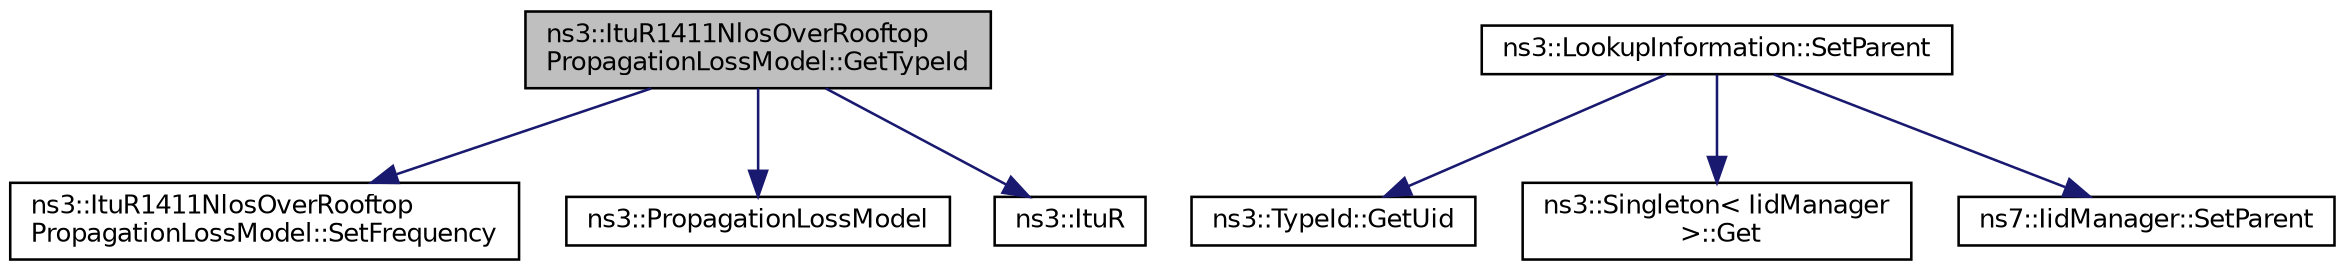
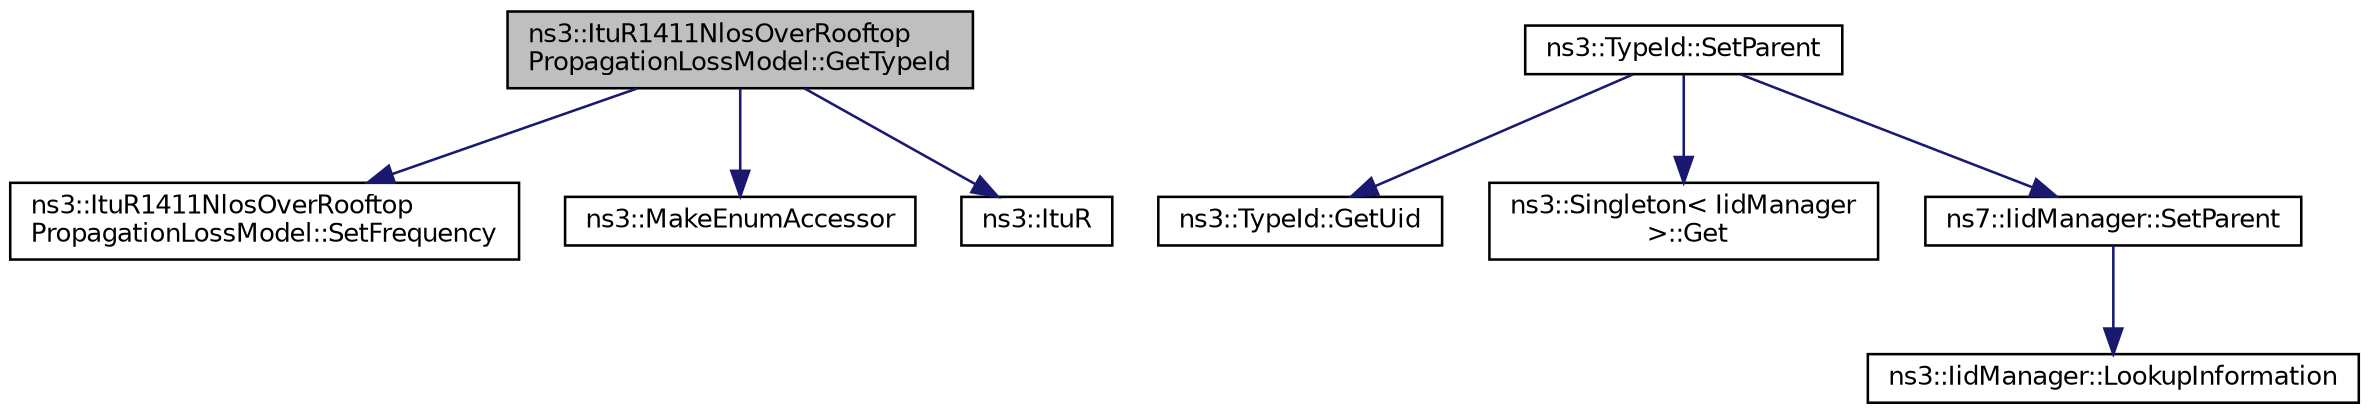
node "ns3::LookupInformation::SetParent": label "ns3::LookupInformation::SetParent" -> "ns3::TypeId::SetParent"
node "ns3::PropagationLossModel": label "ns3::PropagationLossModel" -> "ns3::MakeEnumAccessor"
node "ns3::IidManager::LookupInformation": added
